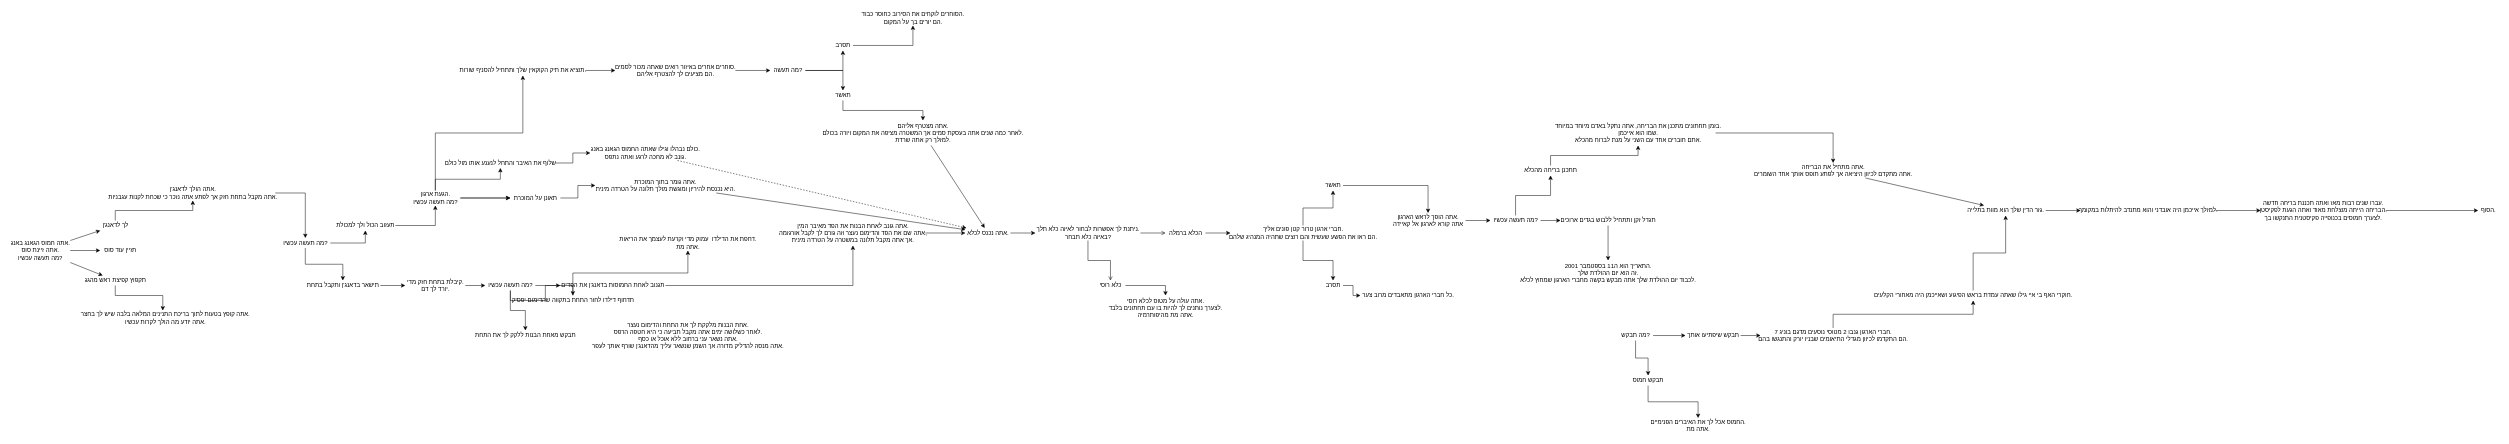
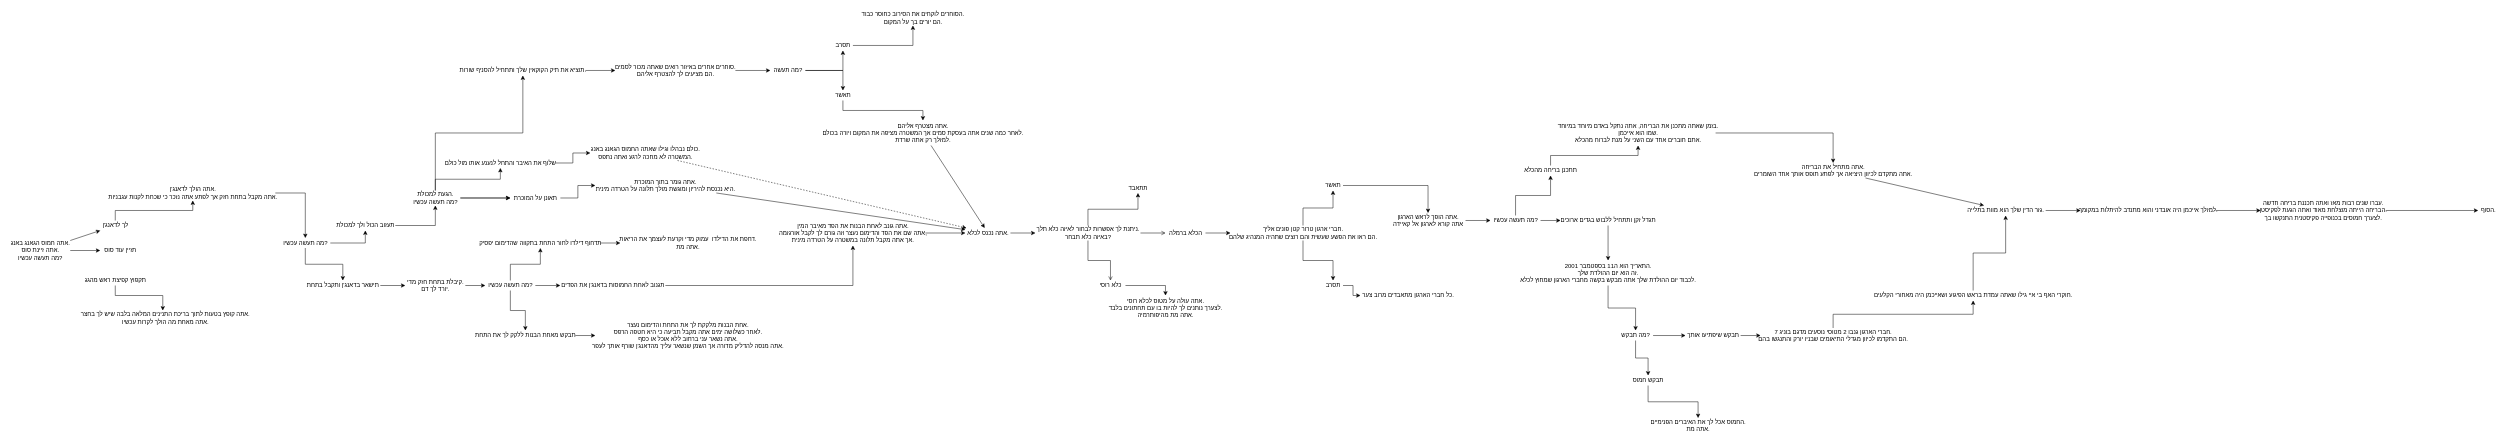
node "בזמן תחתונים מתכנן את הבריחה, אתה נתקל באדם מיוחד במיוחד. שמו הוא אייכמן. אתם חוברים אחד עם השני על מנת לברוח מהכלא.": label "בזמן תחתונים מתכנן את הבריחה, אתה נתקל באדם מיוחד במיוחד. שמו הוא אייכמן. אתם חוברים אחד עם השני על מנת לברוח מהכלא." -> "בזמן שאתה מתכנן את הבריחה, אתה נתקל באדם מיוחד במיוחד. שמו הוא אייכמן. אתם חוברים אחד עם השני על מנת לברוח מהכלא."
node "כולם נבהלו וגילו שאתה החמוס הגאנג באנג. גונב לא מחכה לרגע ואתה נתפס.": label "כולם נבהלו וגילו שאתה החמוס הגאנג באנג. גונב לא מחכה לרגע ואתה נתפס." -> "כולם נבהלו וגילו שאתה החמוס הגאנג באנג. המשטרה לא מחכה לרגע ואתה נתפס."
node "תתאבד": added
edge "ניתנת לך אפשרות לבחור לאיזה כלא תלך. באיזה כלא תבחר?" -> "תתאבד": added
node "הגעת ארגון. מה תעשה עכשיו?": label "הגעת ארגון. מה תעשה עכשיו?" -> "הגעת למכולת. מה תעשה עכשיו?"
edge "אתה חמוס הגאנג באנג. אתה זיינת סוס. מה תעשה עכשיו?" -> "תקפוץ קפיצת ראש מהגג": removed
node "תדחוף דילדו לחור התחת בתקווה שהדימום יפסיק": moved (573, 300) -> (540, 243)
edge "התאריך הוא ה11 בספטמבר 2001. זה הוא יום ההולדת שלך. לכבוד יום ההולדת שלך אתה מבקש בקשה מחברי הארגון שמחוץ לכלא." -> "מה תבקש?": added
node "אתה קופץ בטעות לתוך בריכת התנינים המלאה בלבה שיש לך בחצר. אתה יודע מה הולך לקרות עכשיו.": label "אתה קופץ בטעות לתוך בריכת התנינים המלאה בלבה שיש לך בחצר. אתה יודע מה הולך לקרות עכשיו." -> "אתה קופץ בטעות לתוך בריכת התנינים המלאה בלבה שיש לך בחצר. אתה מאחת מה הולך לקרות עכשיו."
edge "תבקש מאחת הבנות ללקק לך את התחת" -> "אחת הבנות מלקקת לך את התחת והדימום נעצר. לאחר כשלושה ימים אתה מקבל תביעה כי היא חטפה הרפס. אתה נשאר עני ברחוב ללא אוכל או כסף. אתה מנסה להדליק מדורה אך השמן שנשאר עליך מהדאנג'ן שורף אותך לעפר.": added
